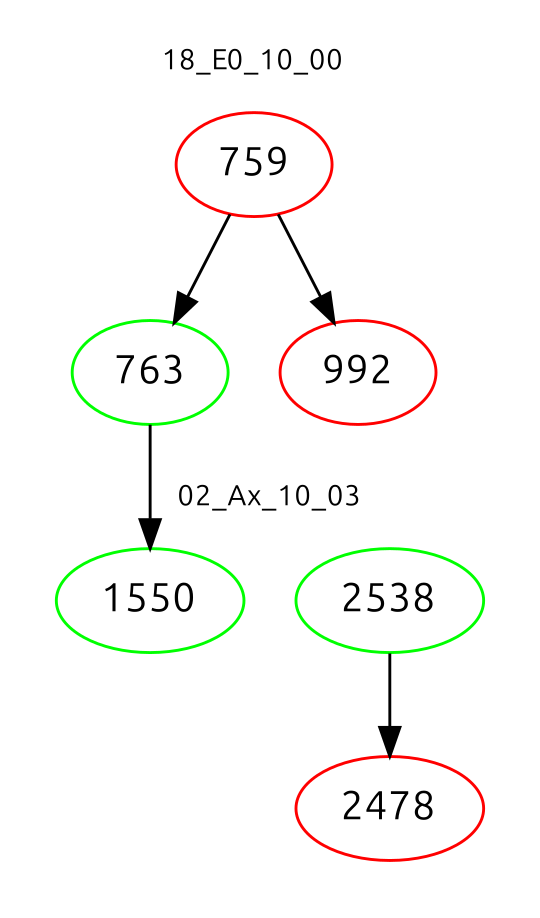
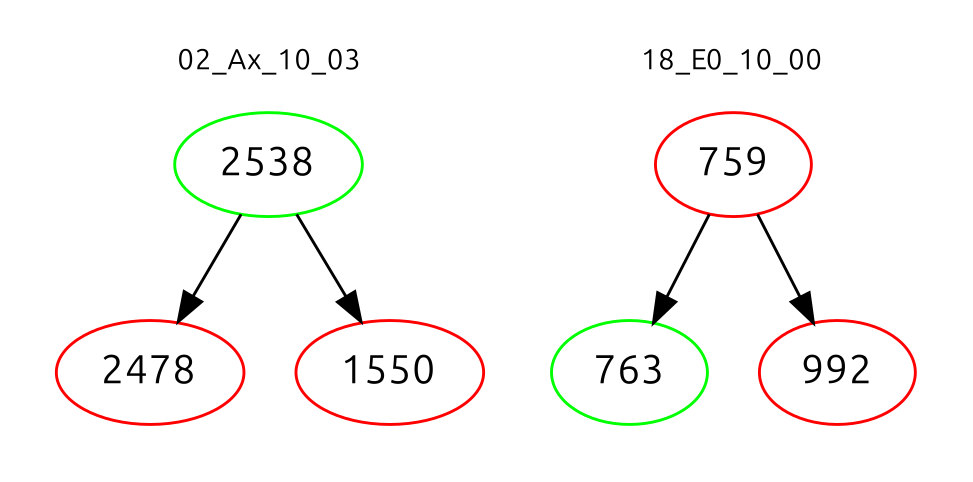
edge "763" -> "1550": now "2538" -> "1550"
node "1550": color green -> red
